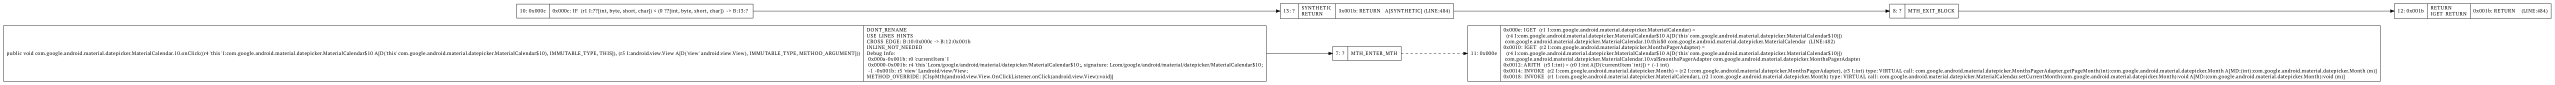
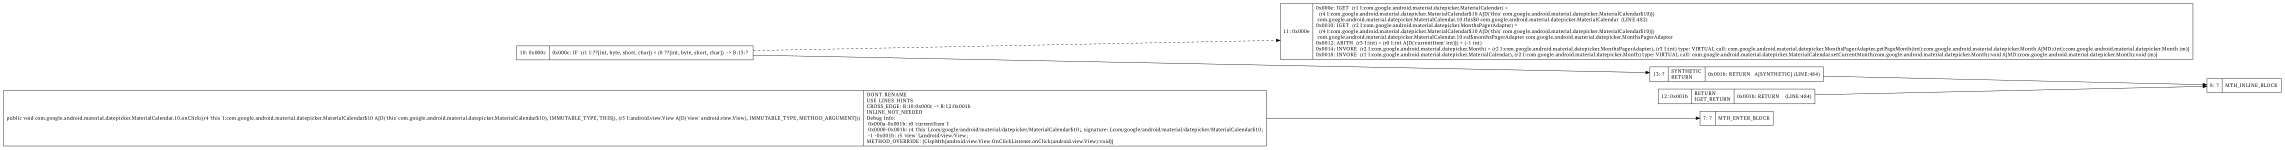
node "8: ?": text "MTH_EXIT_BLOCK" -> "MTH_INLINE_BLOCK"
edge "8: ?" -> "12: 0x001b": reversed
node "7: ?": text "MTH_ENTER_MTH" -> "MTH_ENTER_BLOCK"
edge "7: ?" -> "11: 0x000e": now "10: 0x000c" -> "11: 0x000e"
